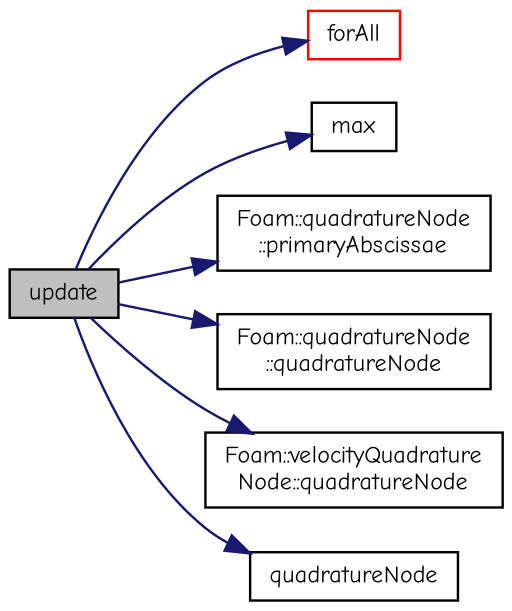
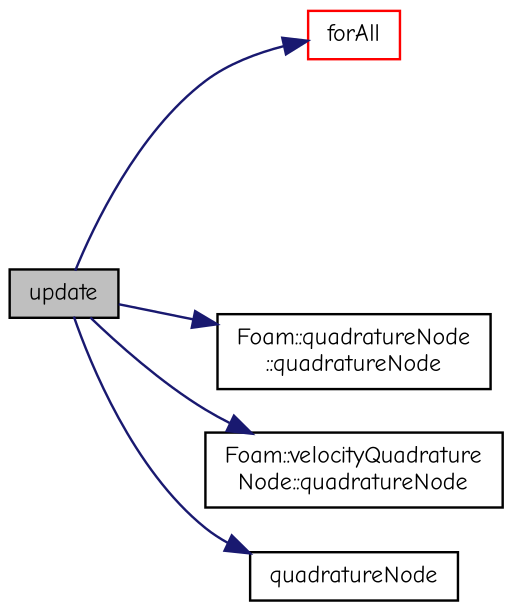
node "max": removed
node "Foam::quadratureNode ::primaryAbscissae": removed
